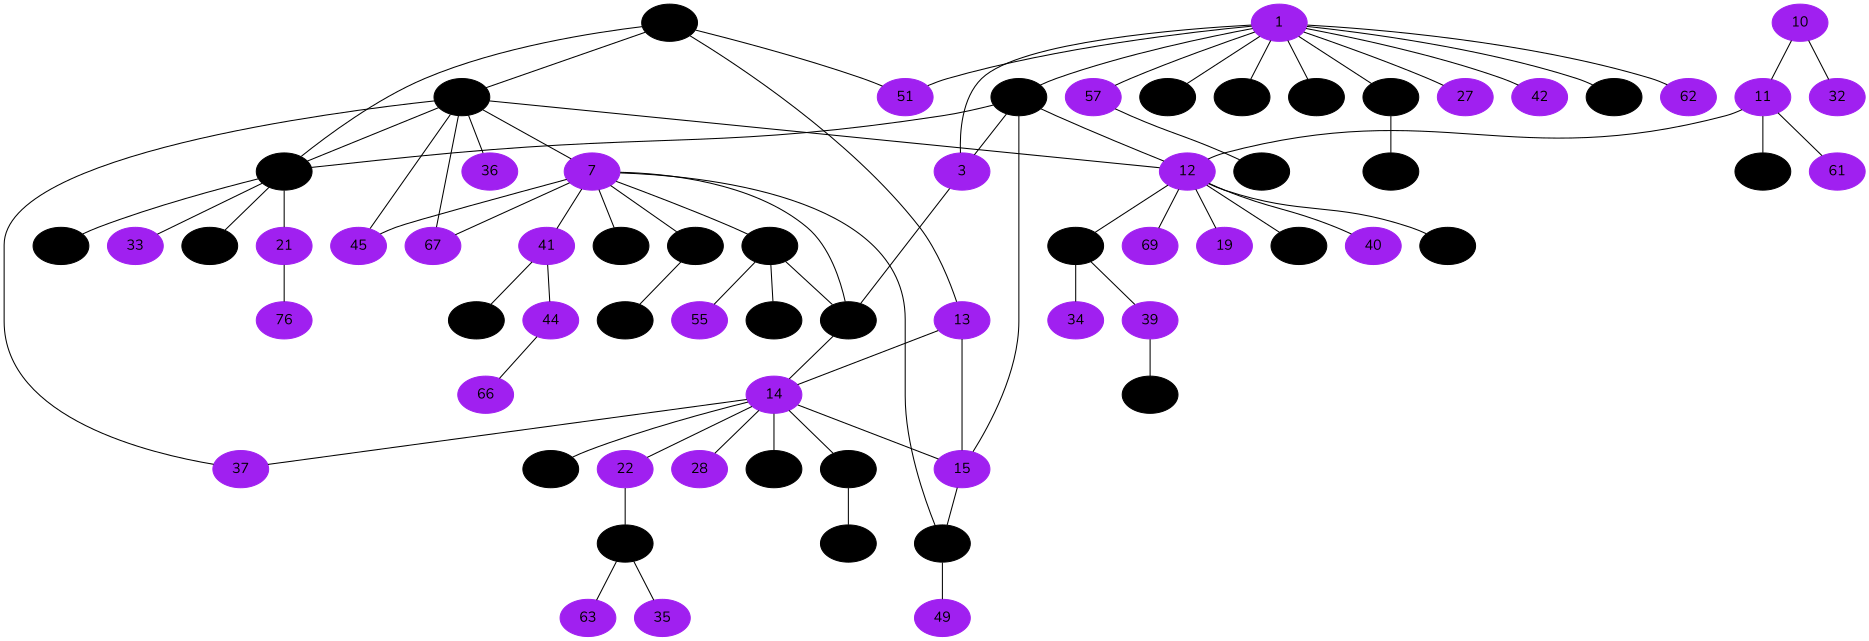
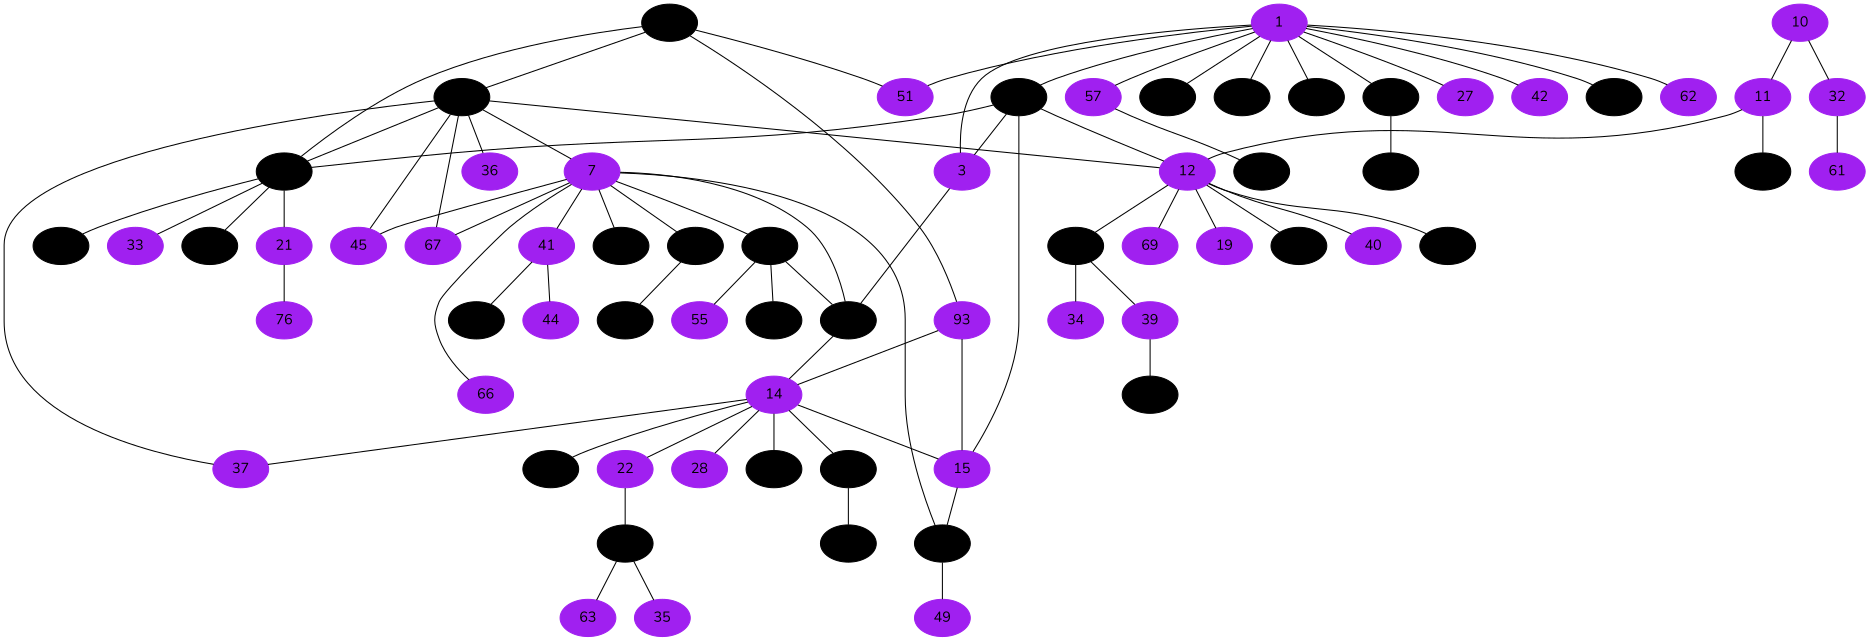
edge "11" -- "61": now "32" -- "61"
node "13": label "13" -> "93"
edge "44" -- "66": now "7" -- "66"
